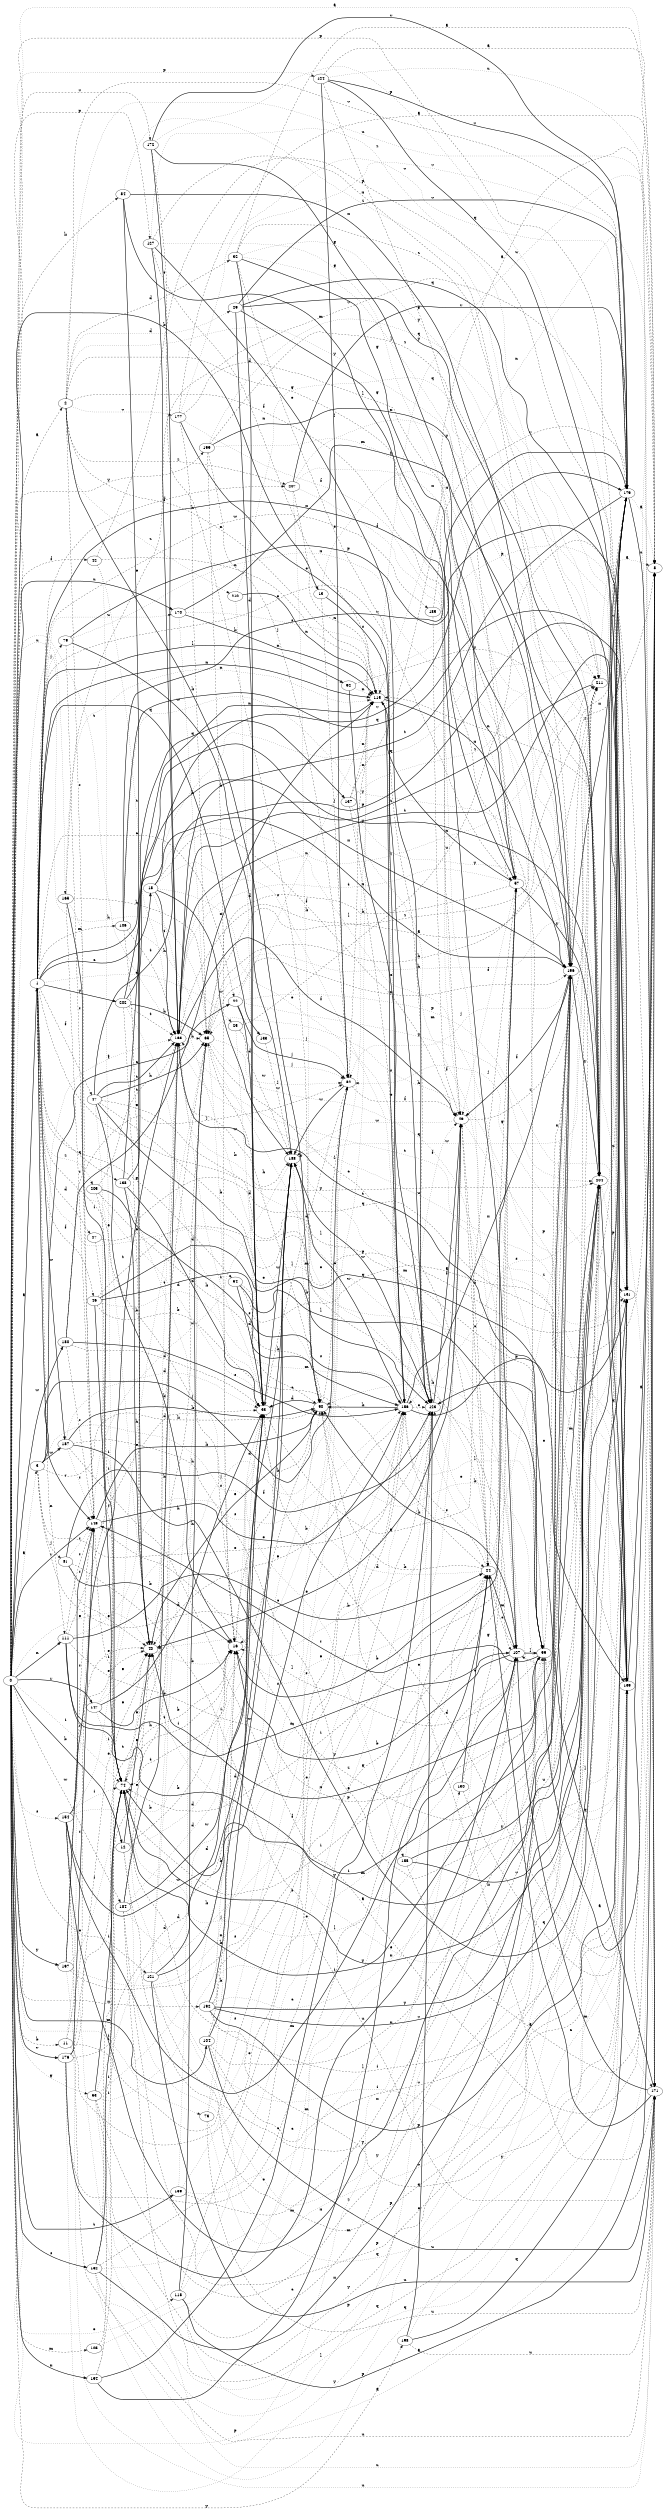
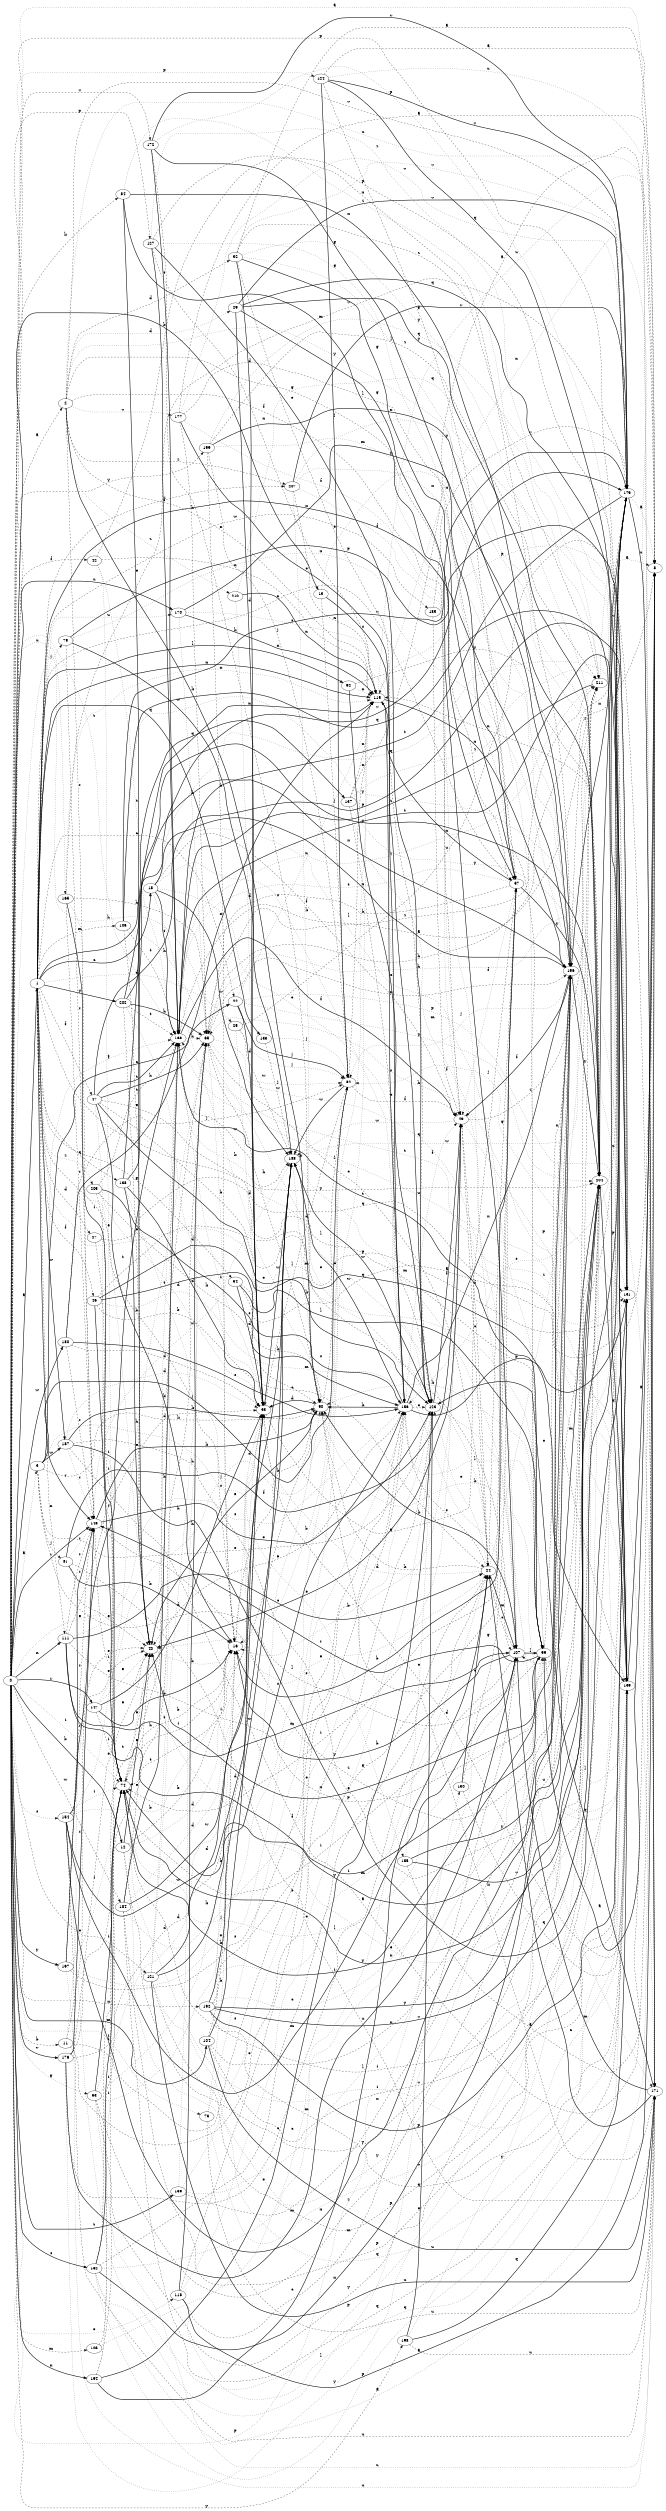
edge "147" -> "74": style dotted -> dashed
